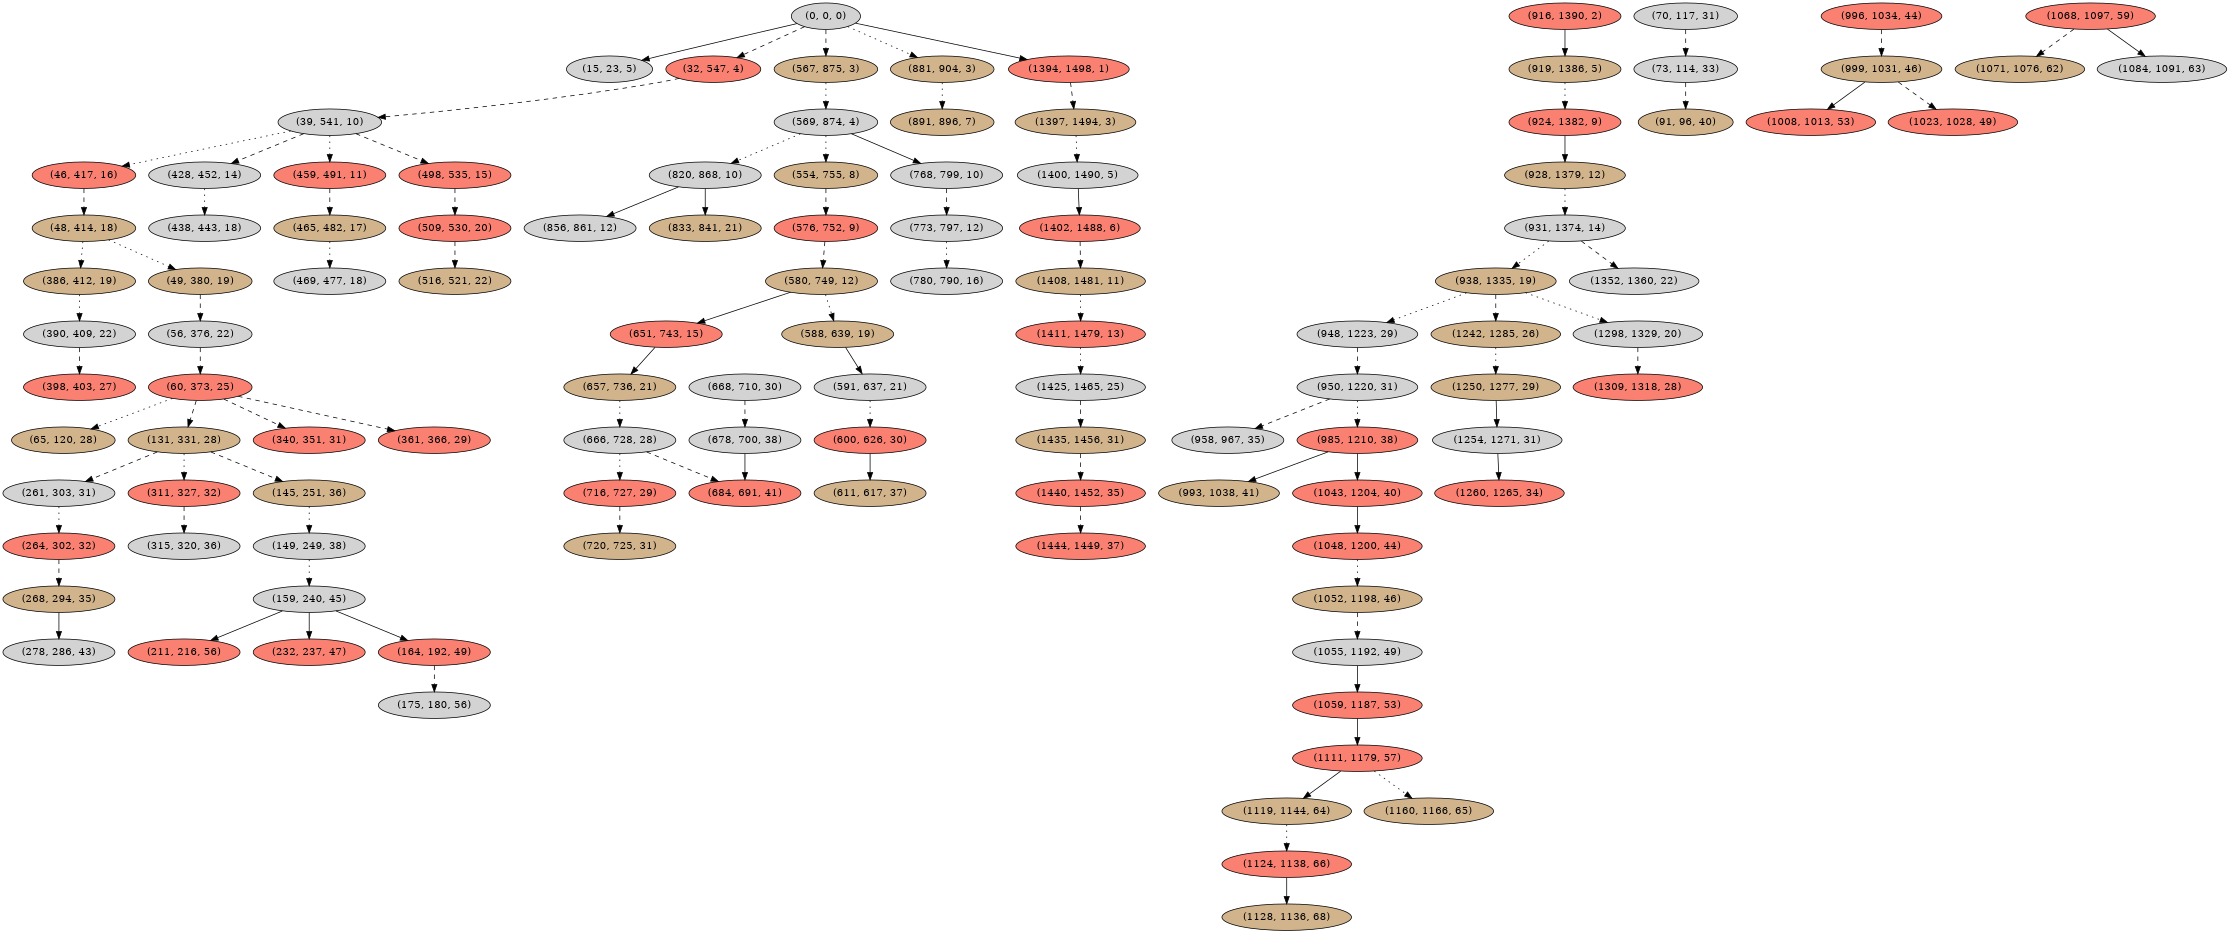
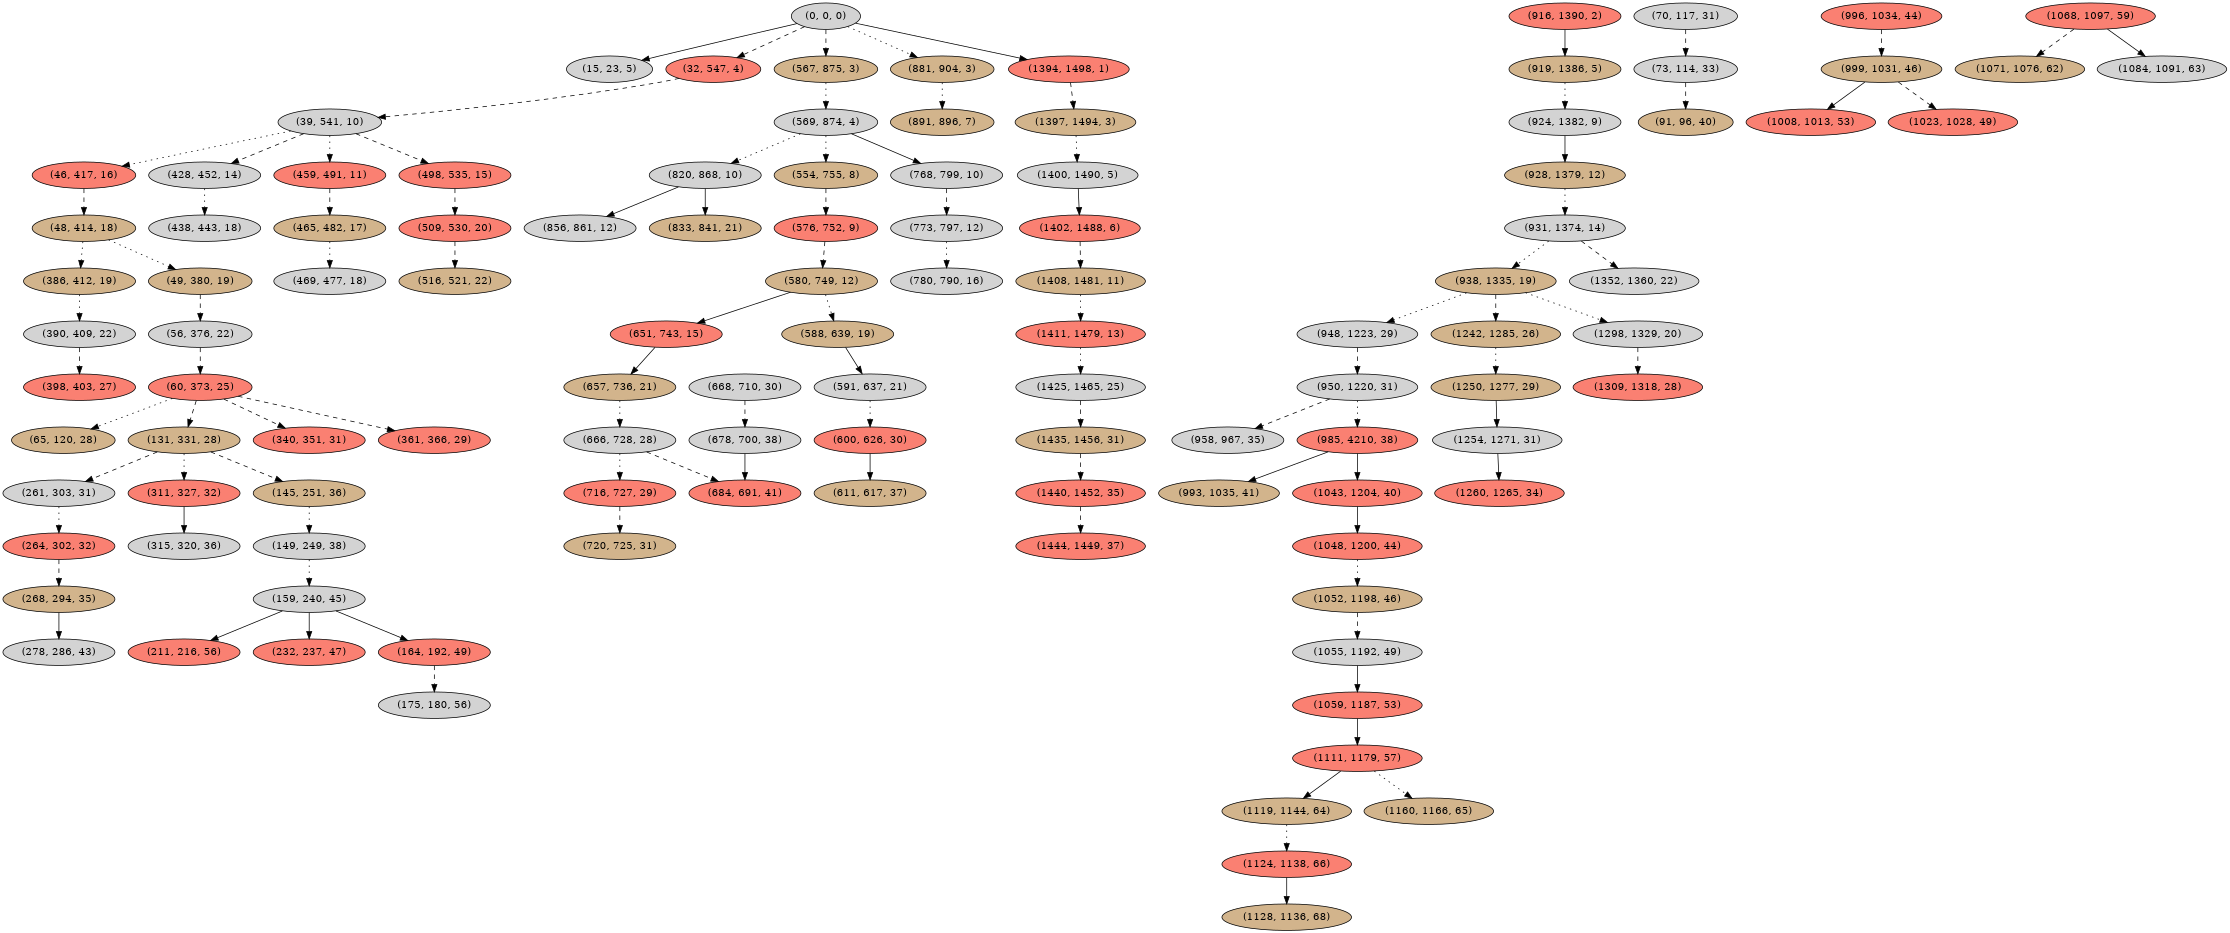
node "(924, 1382, 9)": fillcolor salmon -> lightgrey
node "(985, 1210, 38)": label "(985, 1210, 38)" -> "(985, 4210, 38)"
node "(993, 1038, 41)": label "(993, 1038, 41)" -> "(993, 1035, 41)"
edge "(311, 327, 32)" -> "(315, 320, 36)": style dashed -> solid
